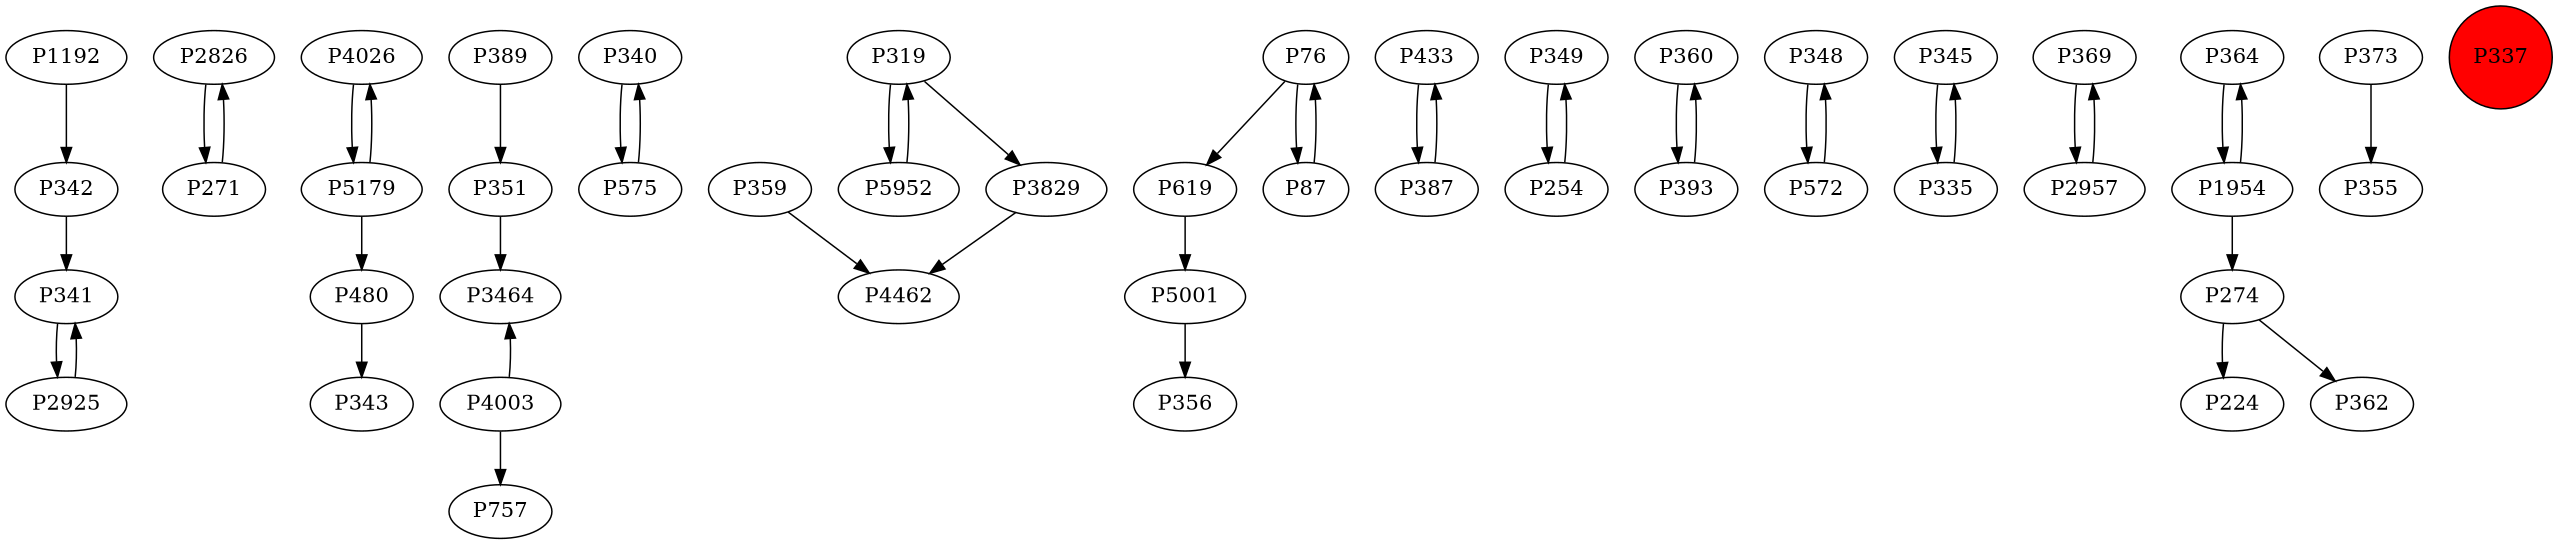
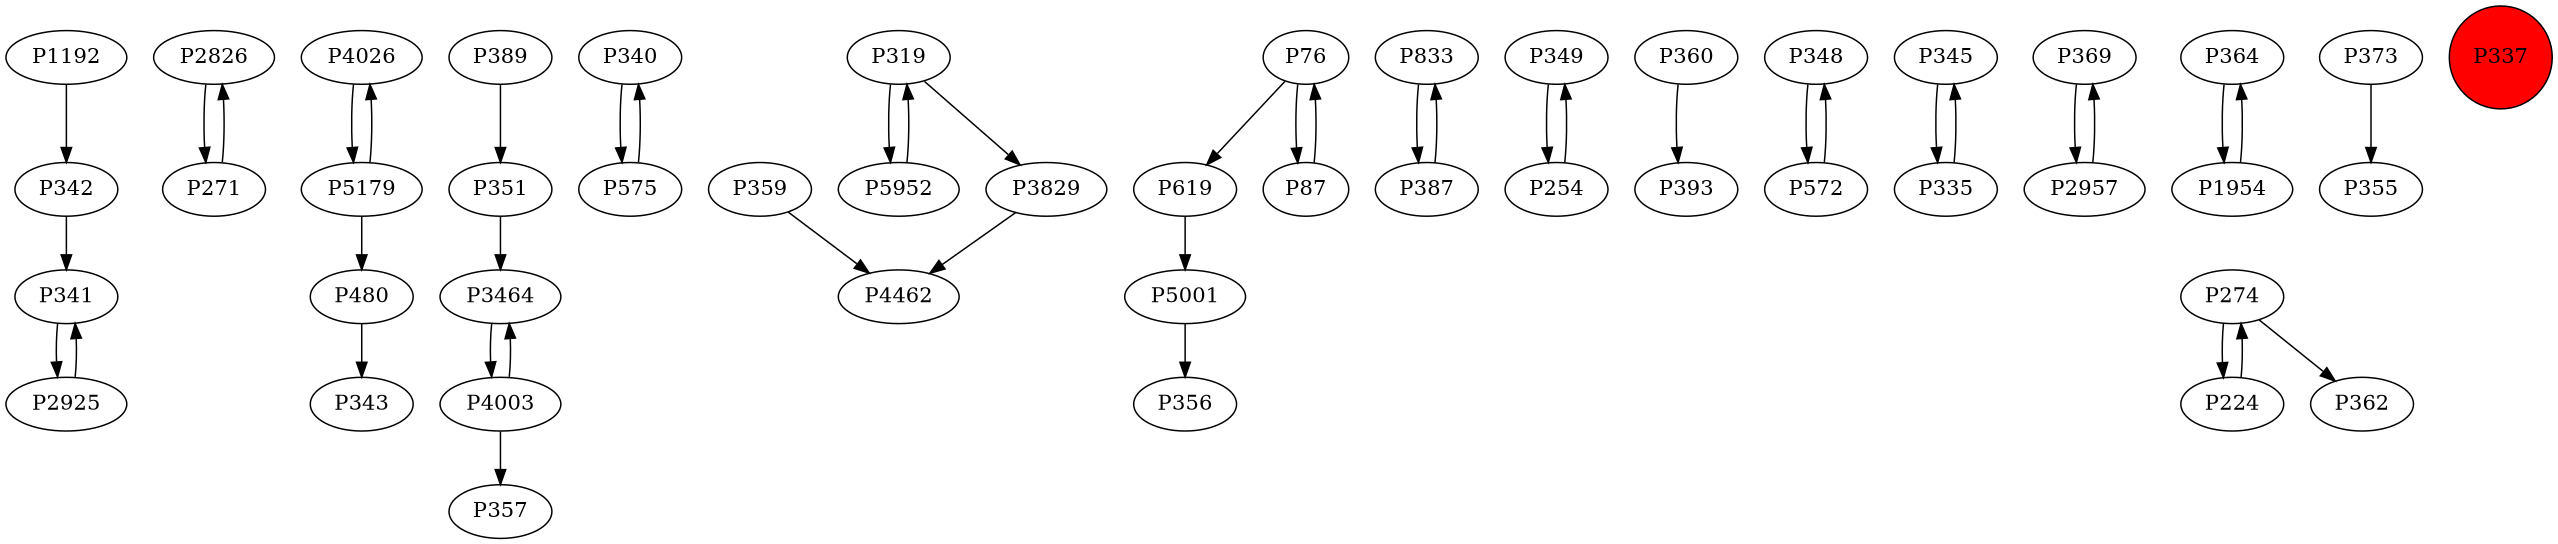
node "P433": label "P433" -> "P833"
edge "P393" -> "P360": removed
edge "P1954" -> "P274": now "P224" -> "P274"
edge "P3464" -> "P4003": added
node "P757": label "P757" -> "P357"
